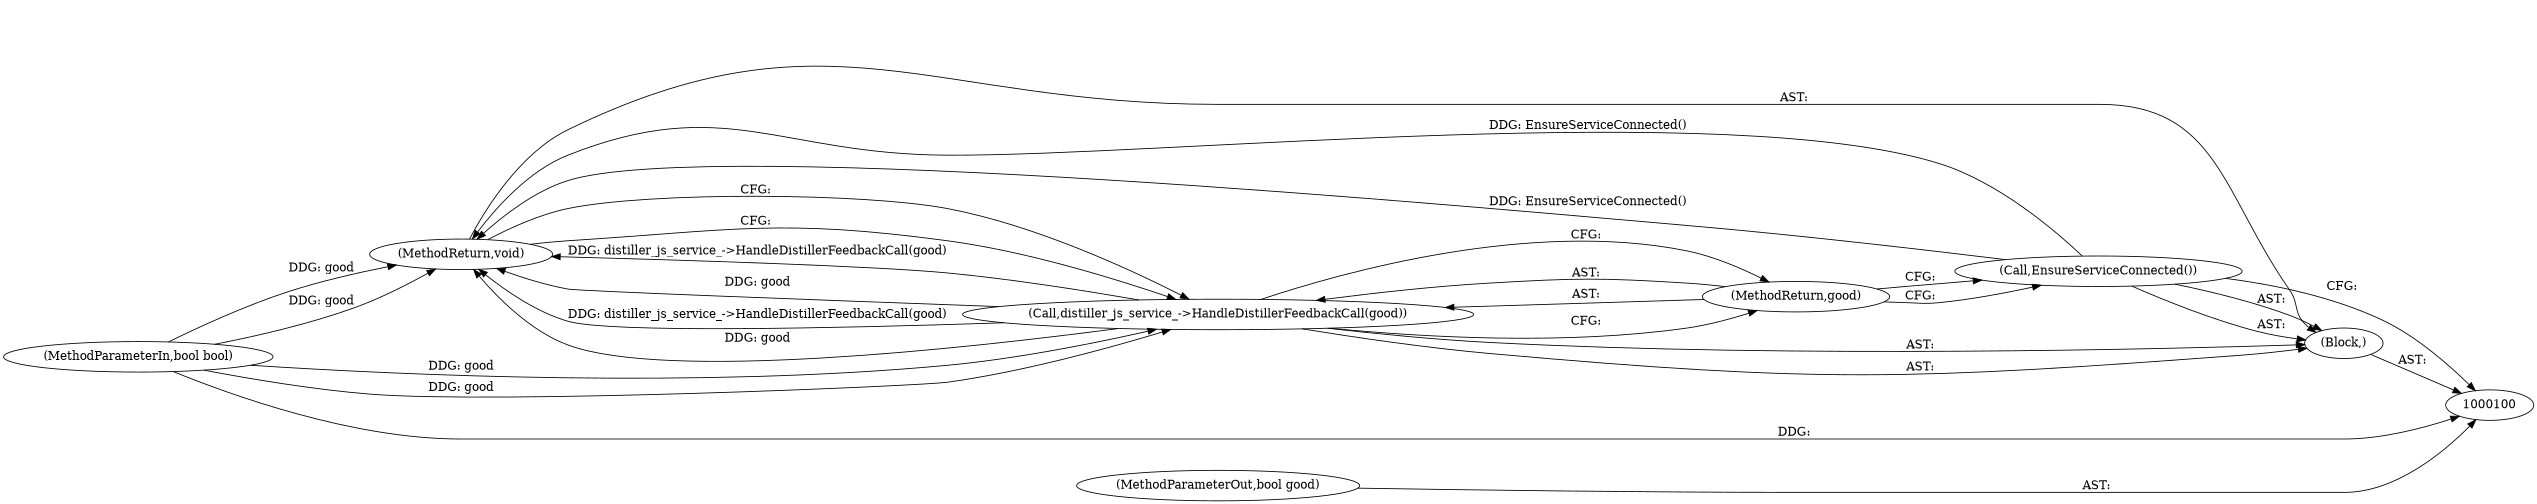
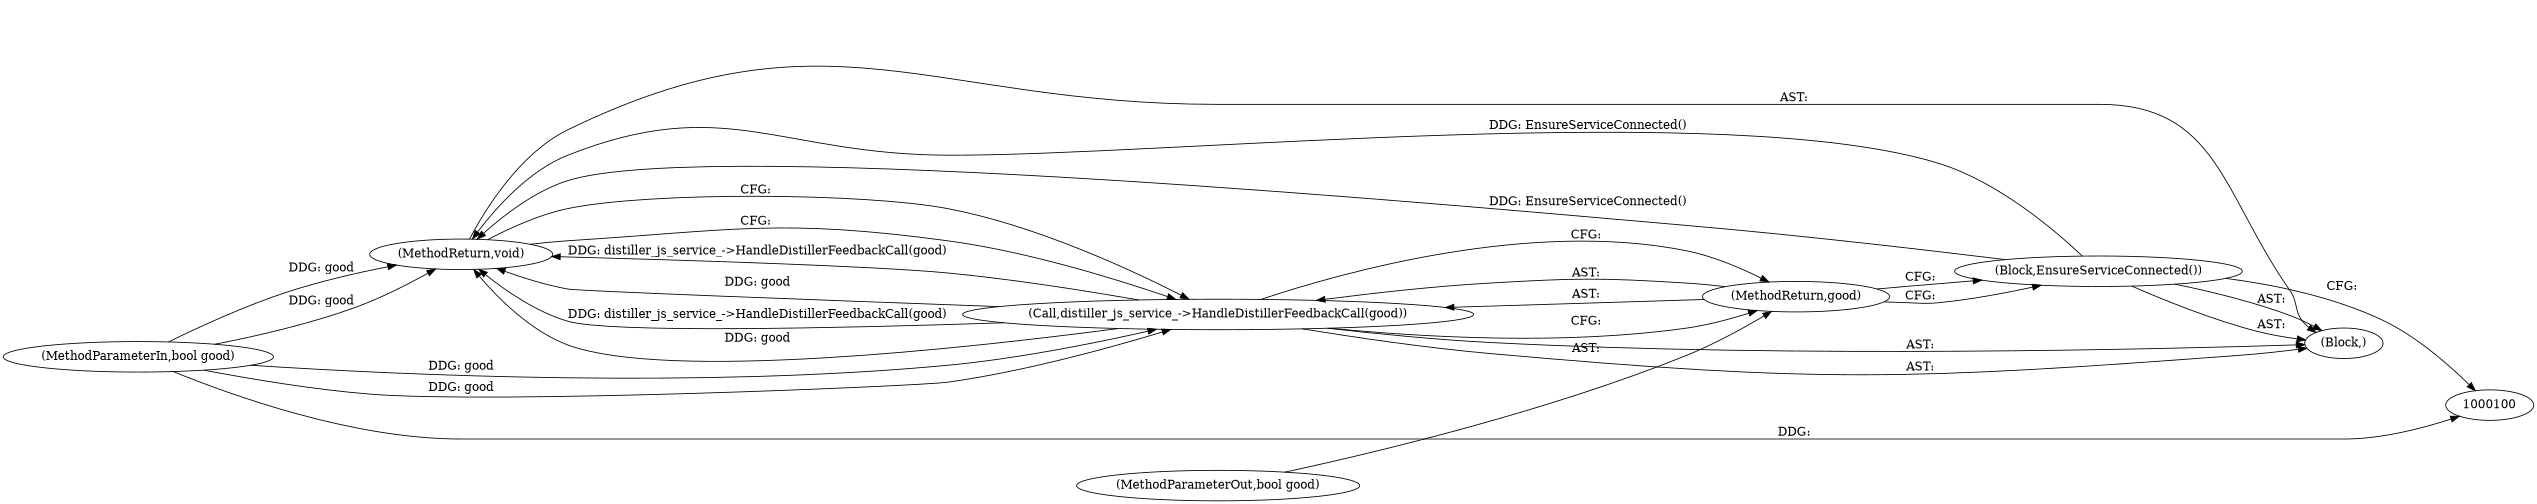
node "(Call,EnsureServiceConnected())": label "(Call,EnsureServiceConnected())" -> "(Block,EnsureServiceConnected())"
node "(MethodParameterIn,bool bool)": label "(MethodParameterIn,bool bool)" -> "(MethodParameterIn,bool good)"
edge "(Block,)" -> "1000100": removed, label "AST:"
edge "(MethodParameterOut,bool good)" -> "1000100": now "(MethodParameterOut,bool good)" -> "(MethodReturn,good)"
